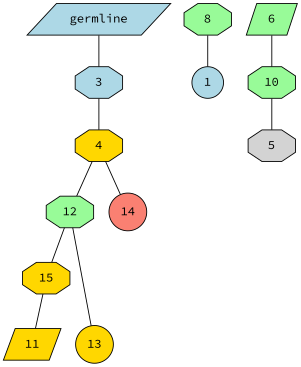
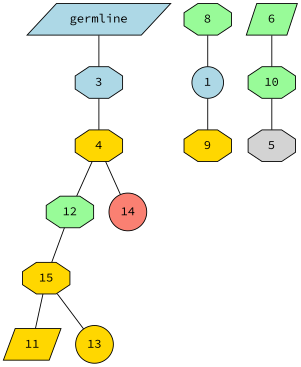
node "9": added
edge "12" -- "13": now "15" -- "13"
